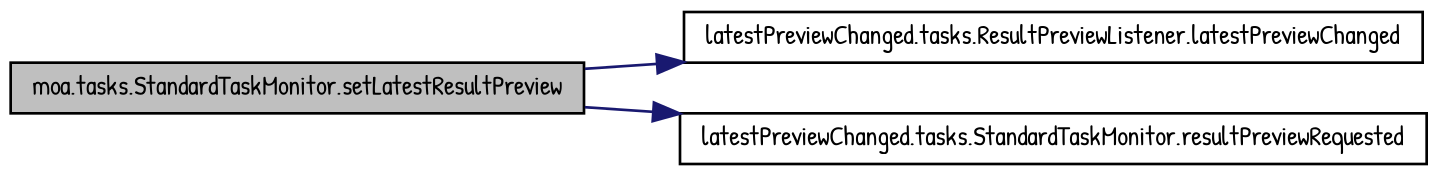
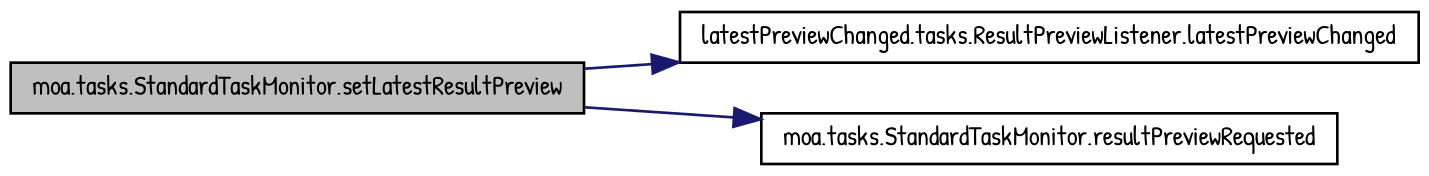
node "latestPreviewChanged.tasks.StandardTaskMonitor.resultPreviewRequested": label "latestPreviewChanged.tasks.StandardTaskMonitor.resultPreviewRequested" -> "moa.tasks.StandardTaskMonitor.resultPreviewRequested"
